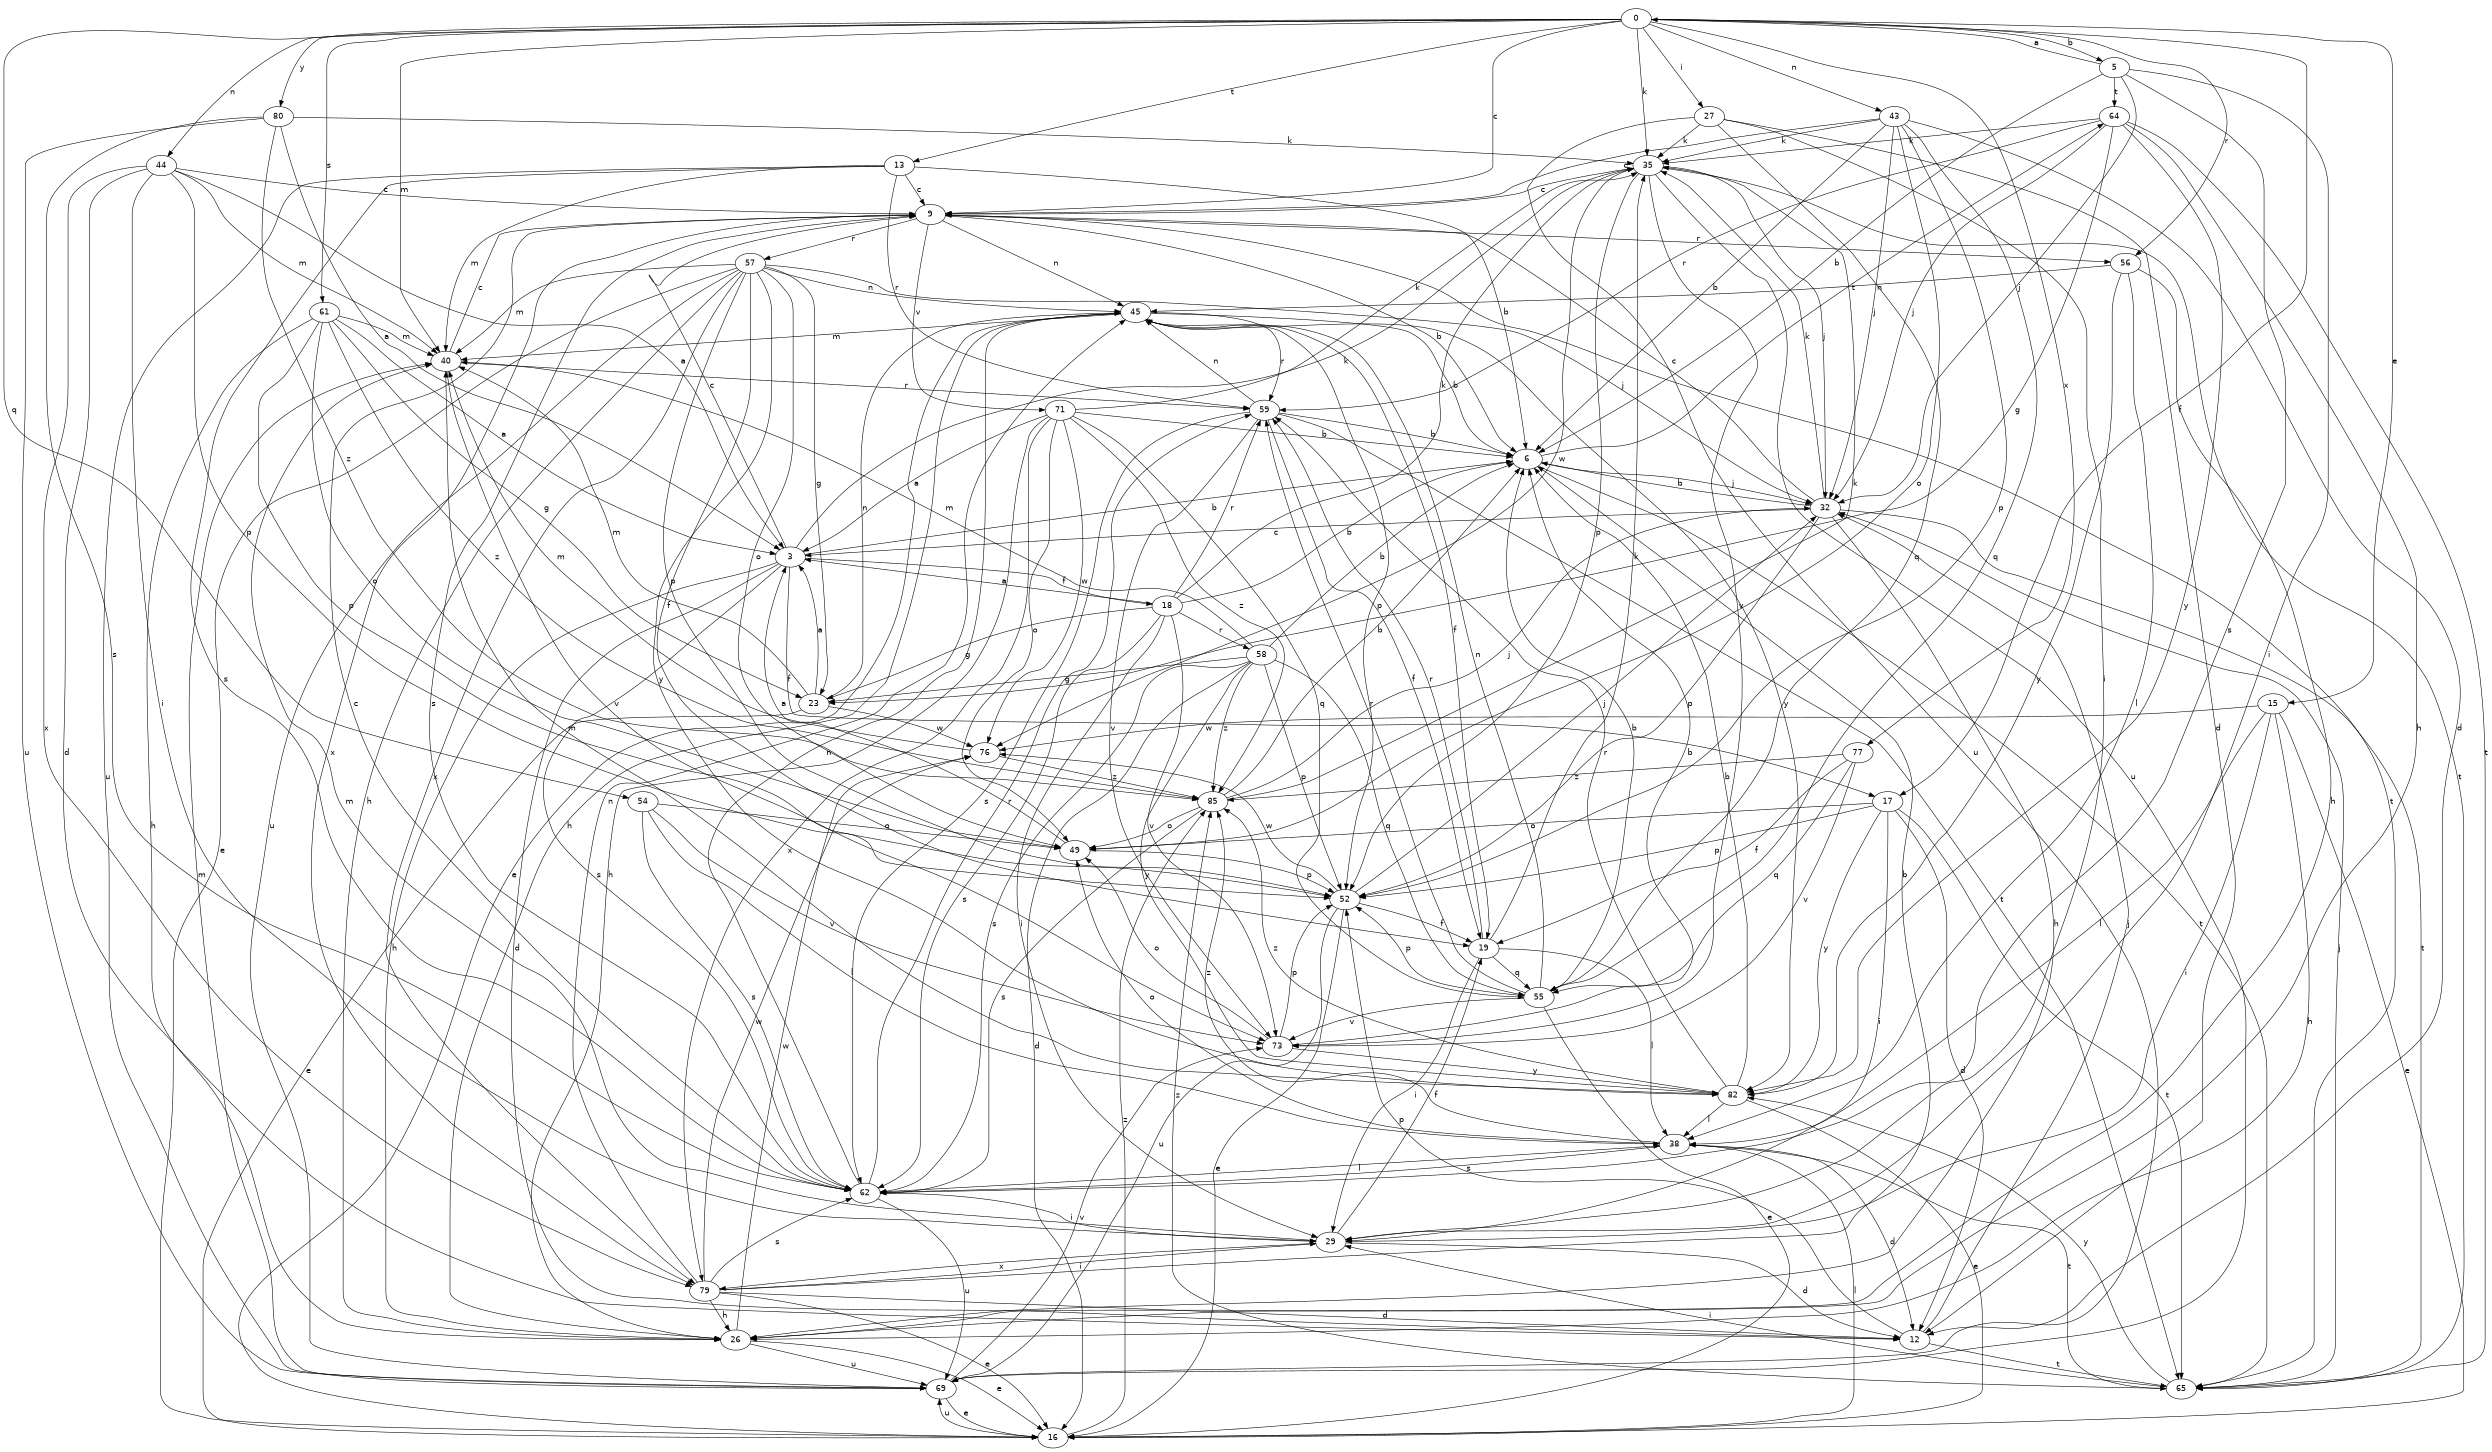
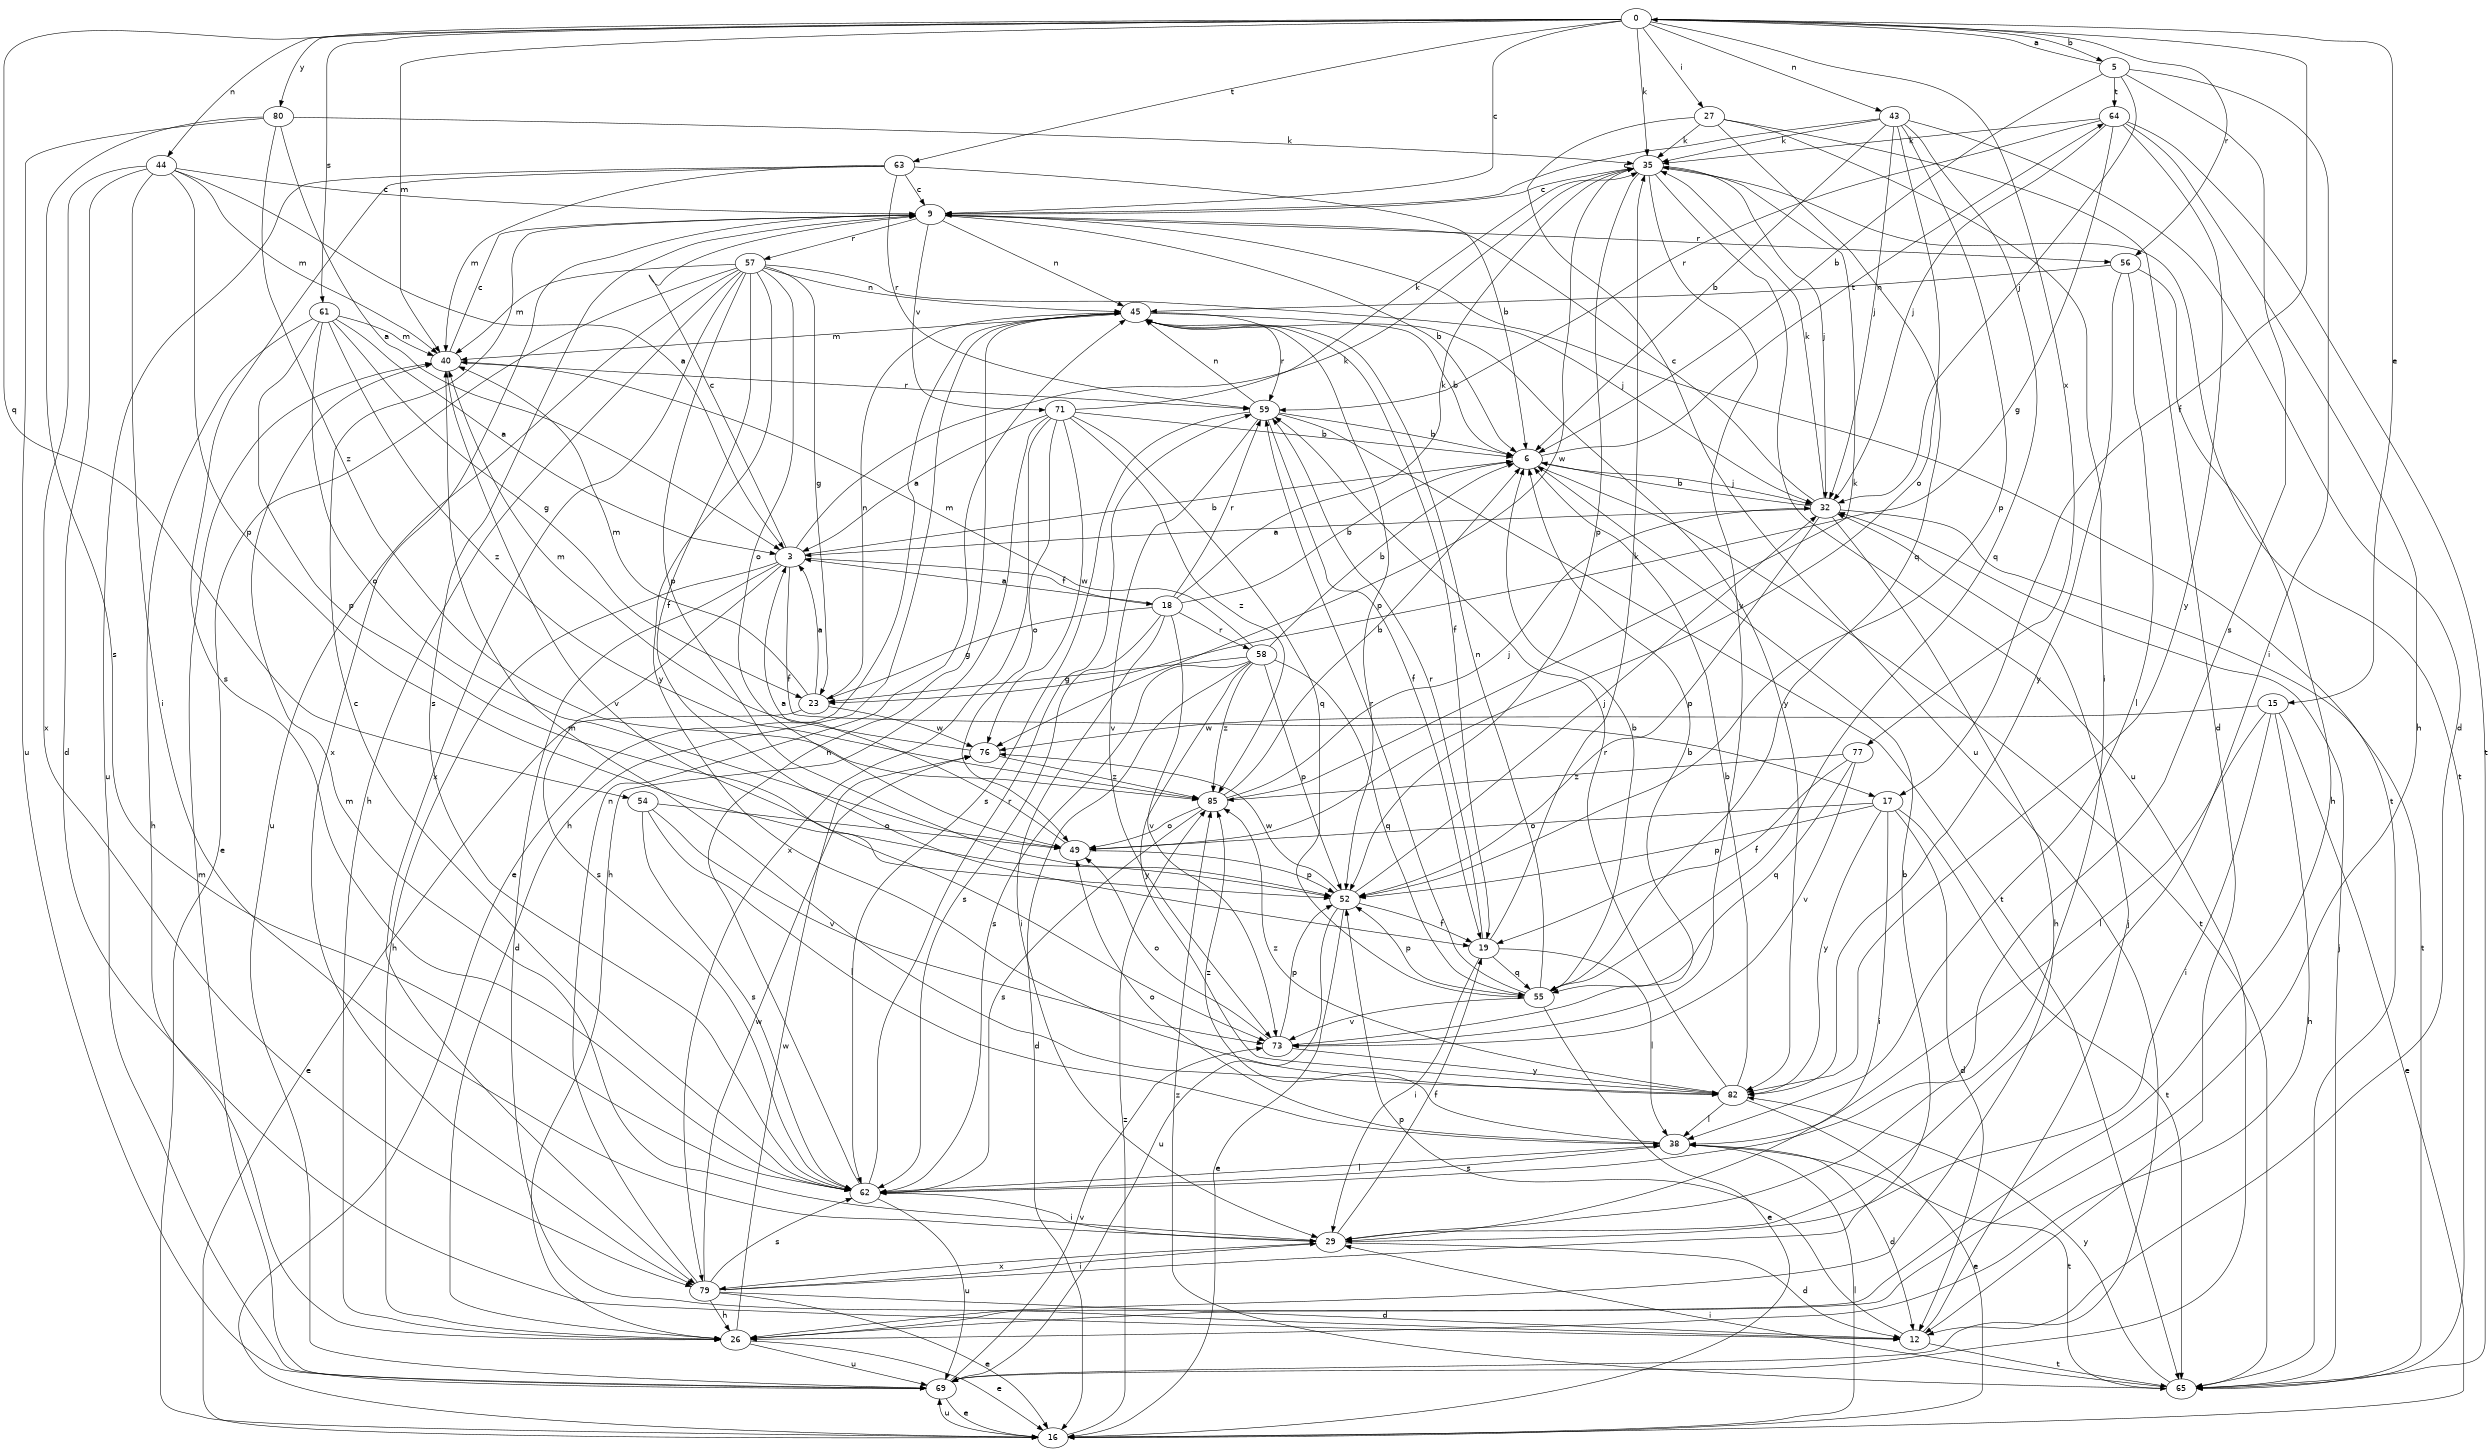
node "13": label "13" -> "63"
edge "32" -> "3": label "c" -> "a"
